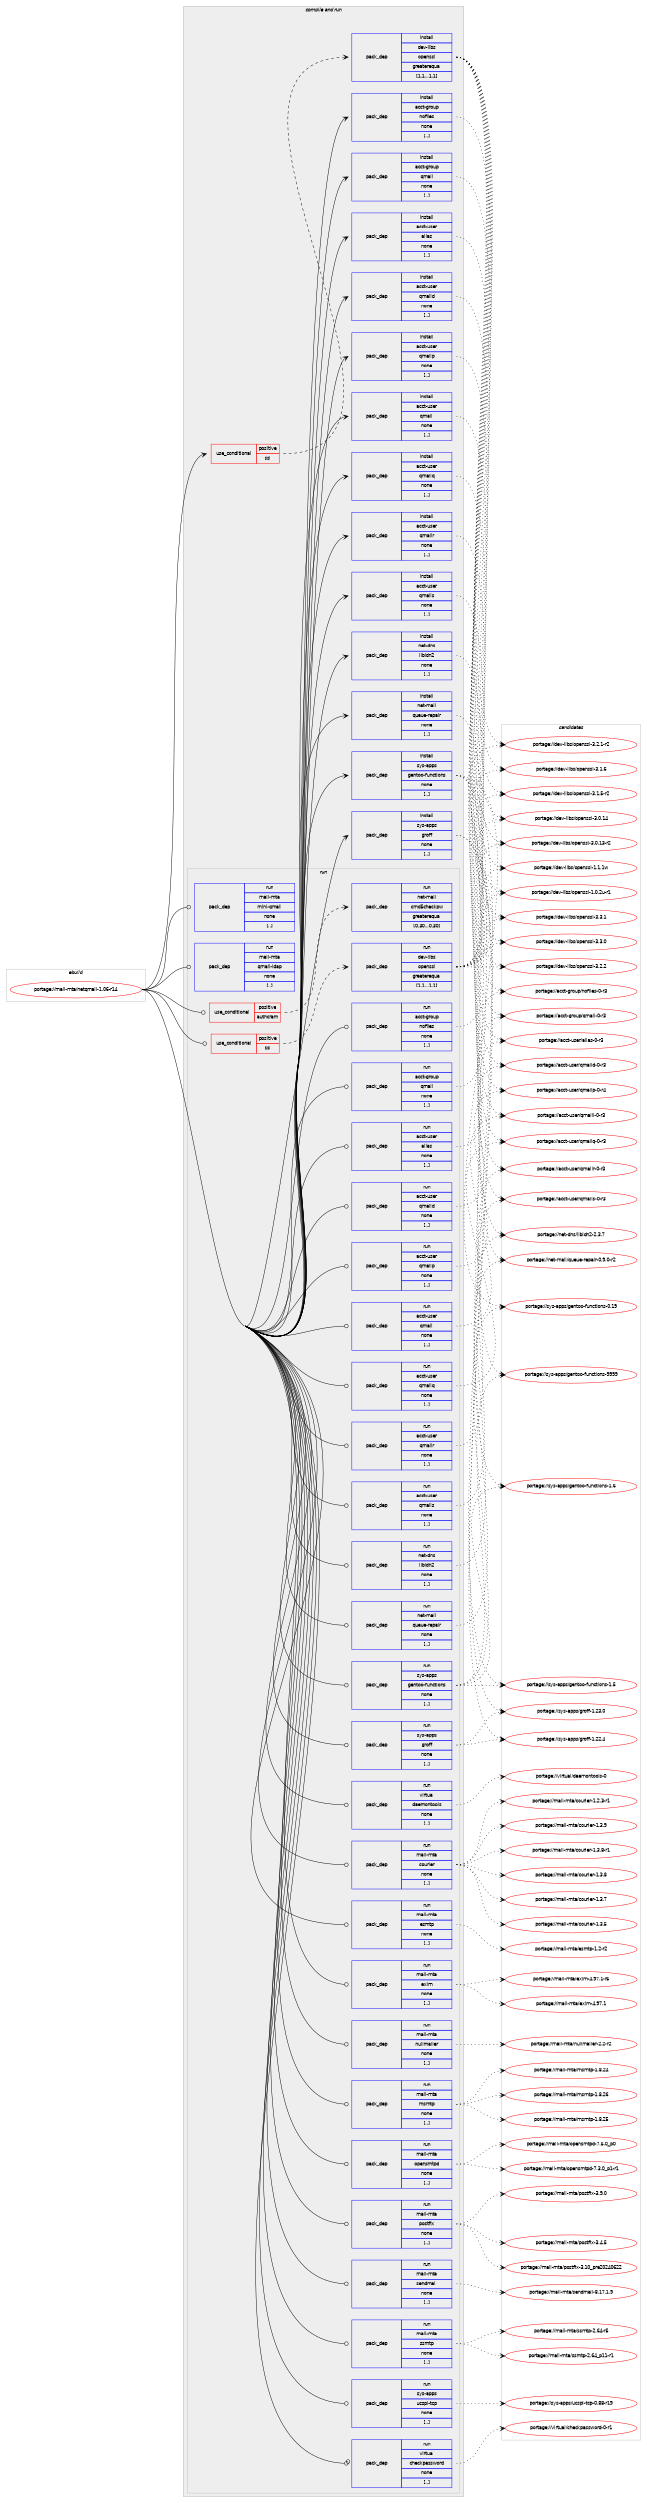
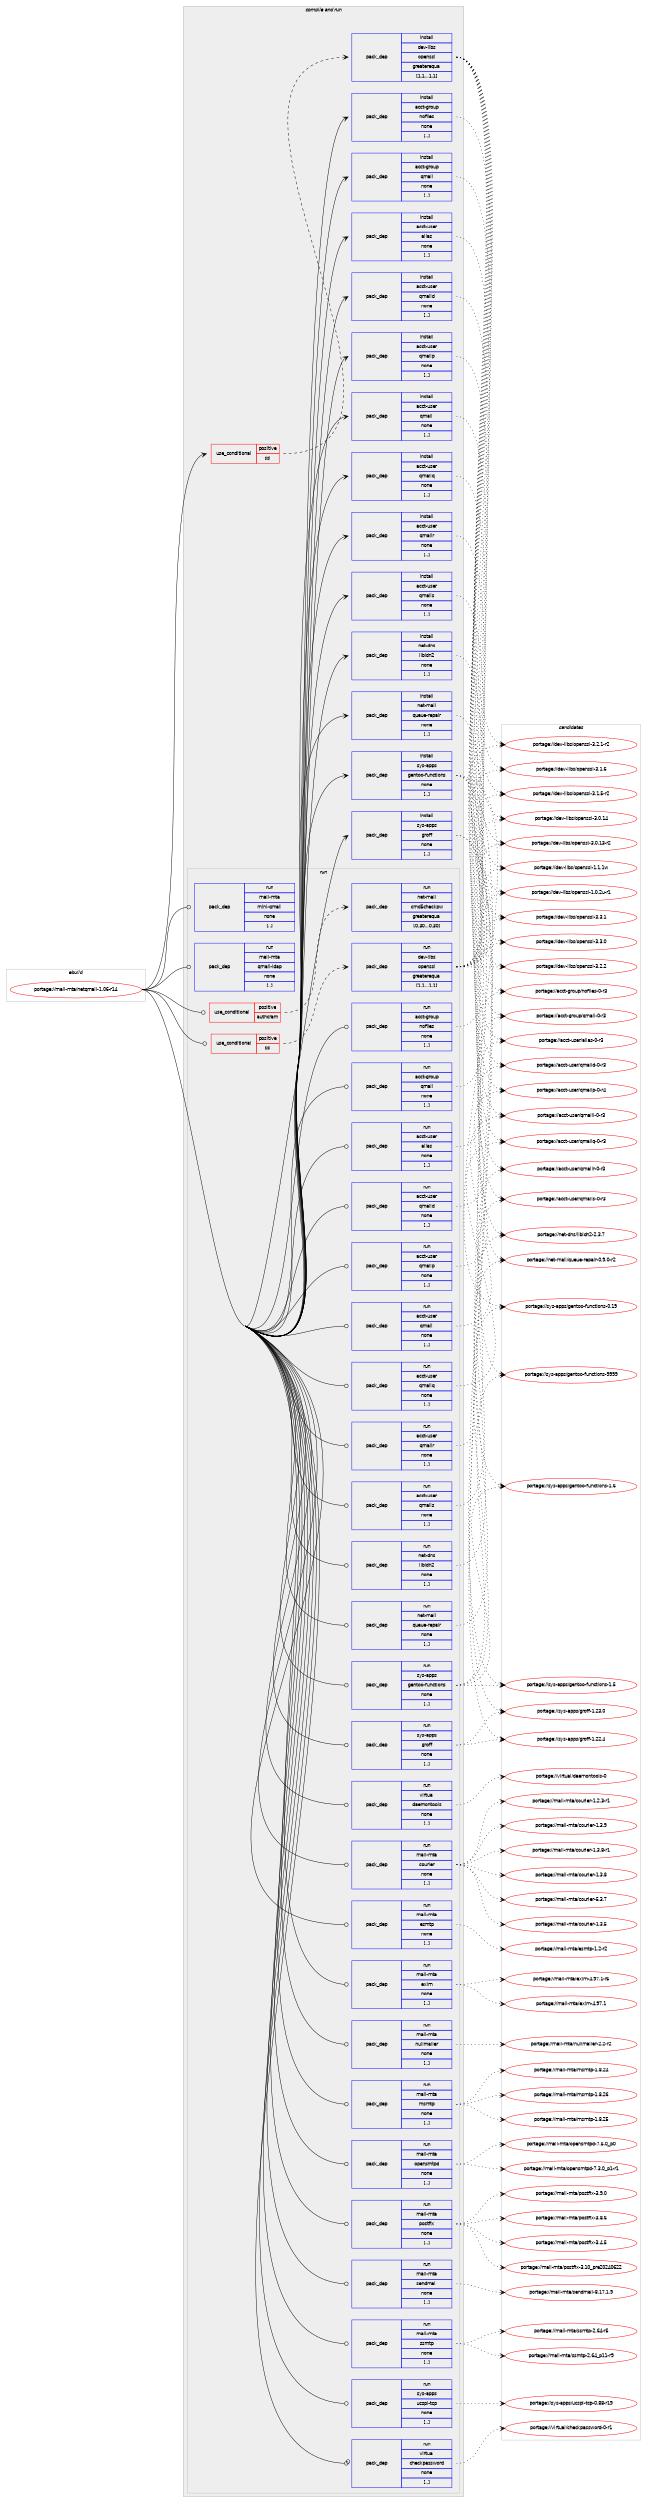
node "portage://mail-mta/courier-1.3.7": label "portage://mail-mta/courier-1.3.7" -> "portage://mail-mta/courier-5.3.7"
node "portage://mail-mta/postfix-3.8.6": added
node "portage://mail-mta/ssmtp-2.64_p11-r1": label "portage://mail-mta/ssmtp-2.64_p11-r1" -> "portage://mail-mta/ssmtp-2.64_p11-r9"
